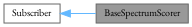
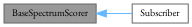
edge "BaseSpectrumScorer" -> "Subscriber": reversed
